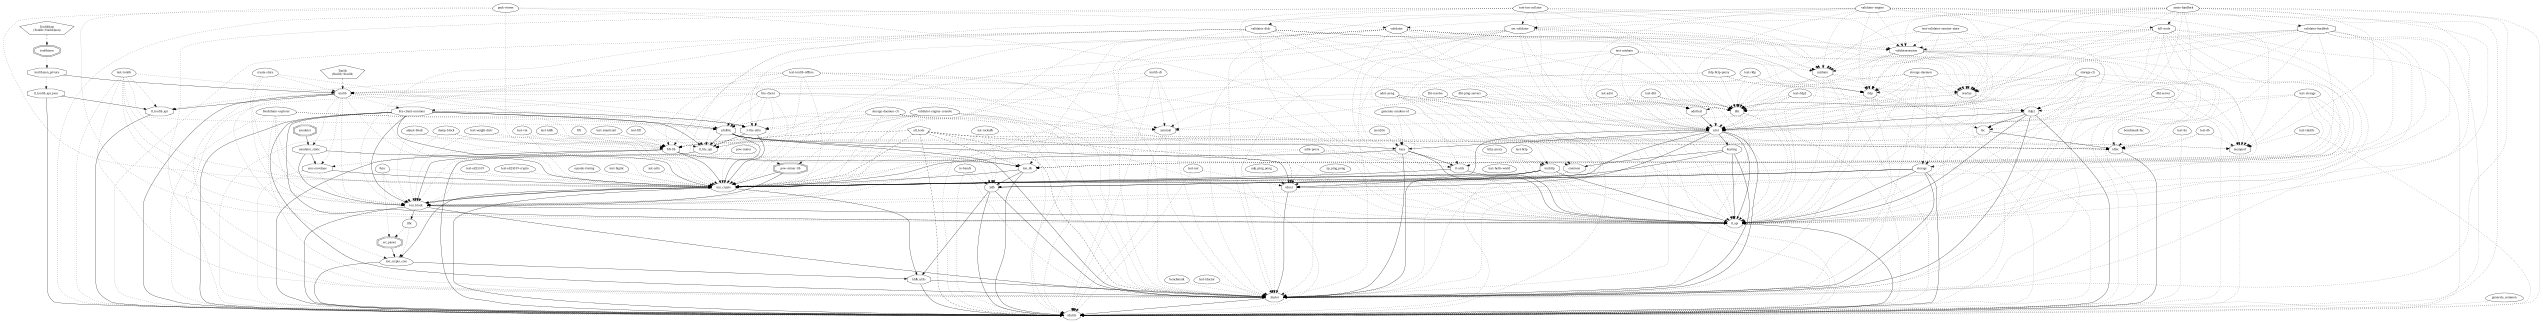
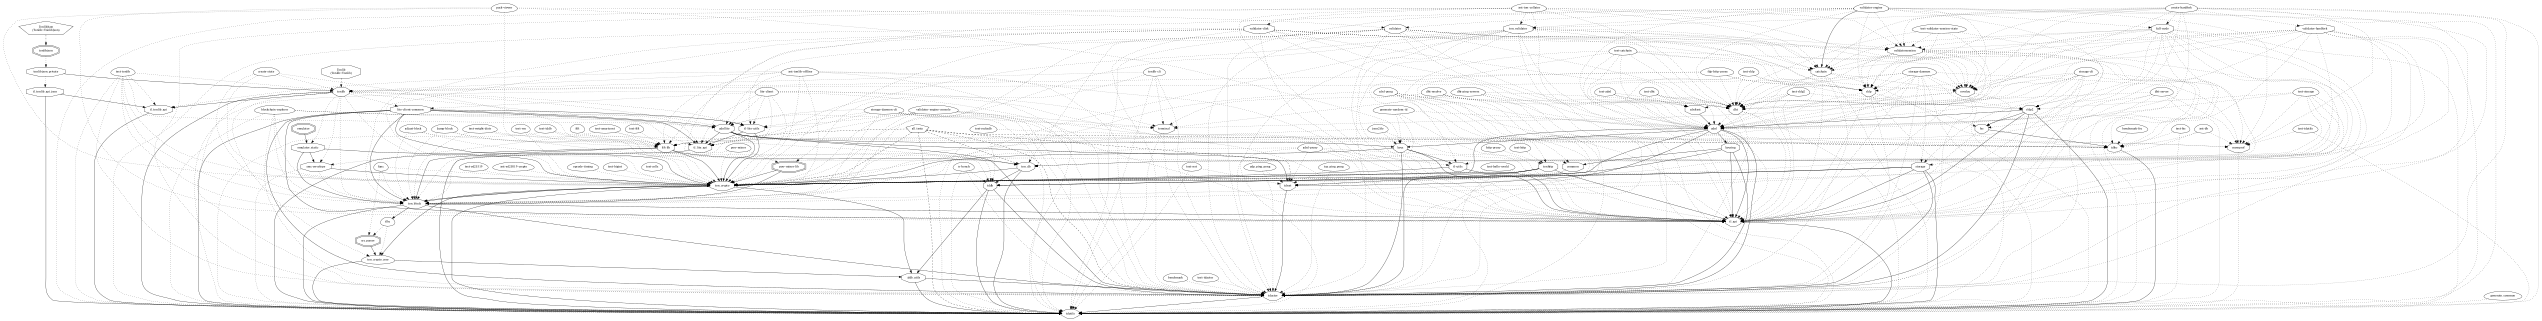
edge "validator-engine" -> "catchain": style dotted -> solid
node "Tonlib (Tonlib::Tonlib)": shape pentagon -> octagon
